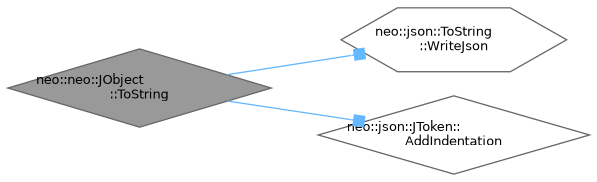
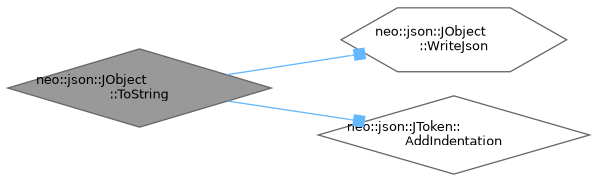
node "neo::json::ToString ::WriteJson": label "neo::json::ToString ::WriteJson" -> "neo::json::JObject ::WriteJson"
node "neo::neo::JObject ::ToString": label "neo::neo::JObject ::ToString" -> "neo::json::JObject ::ToString"
